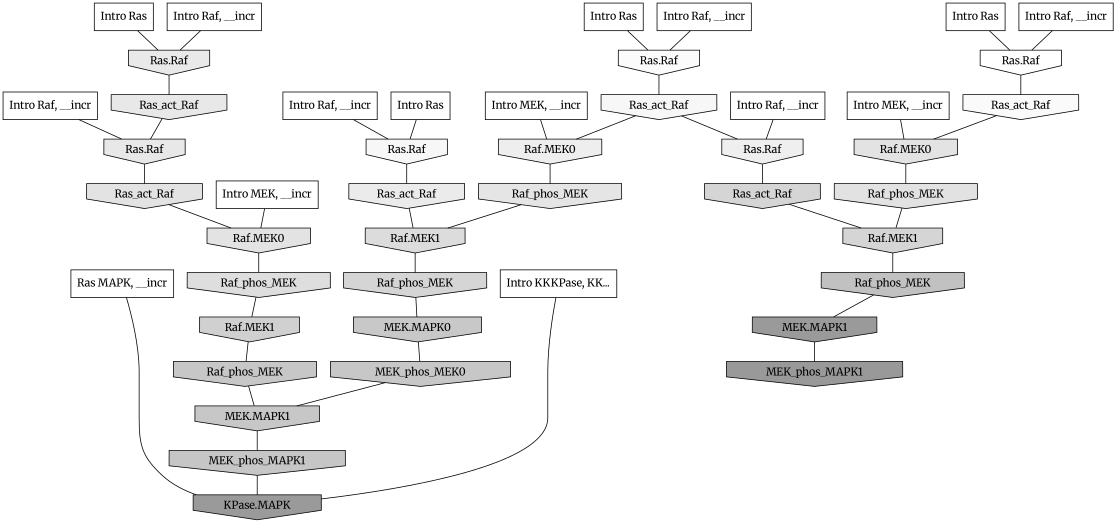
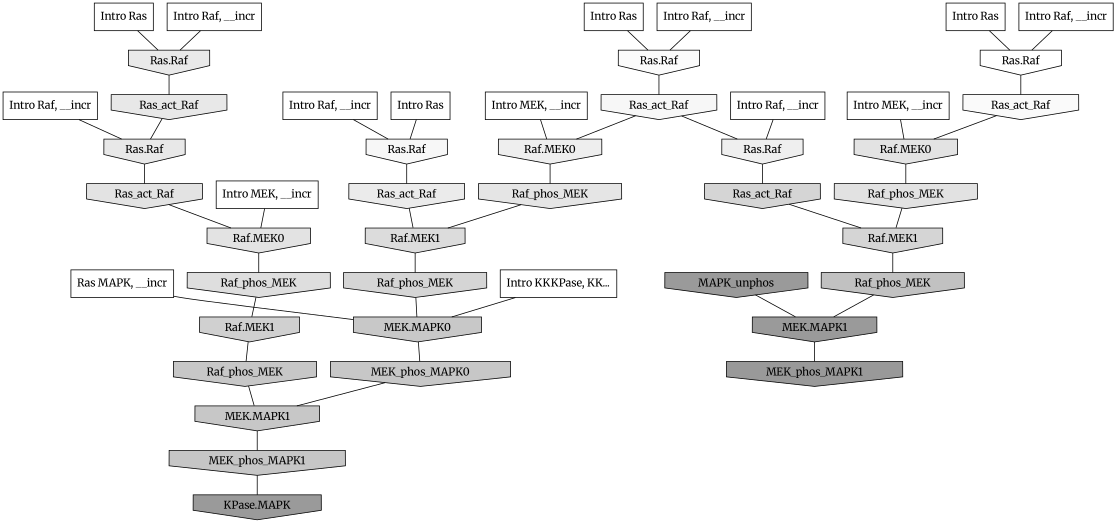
node "MAPK_unphos": added
node "MEK_phos_MEK0": label "MEK_phos_MEK0" -> "MEK_phos_MAPK0"
edge "Ras MAPK, __incr" -- "KPase.MAPK": now "Ras MAPK, __incr" -- "MEK.MAPK0"
edge "Intro KKKPase, KK..." -- "KPase.MAPK": now "Intro KKKPase, KK..." -- "MEK.MAPK0"
